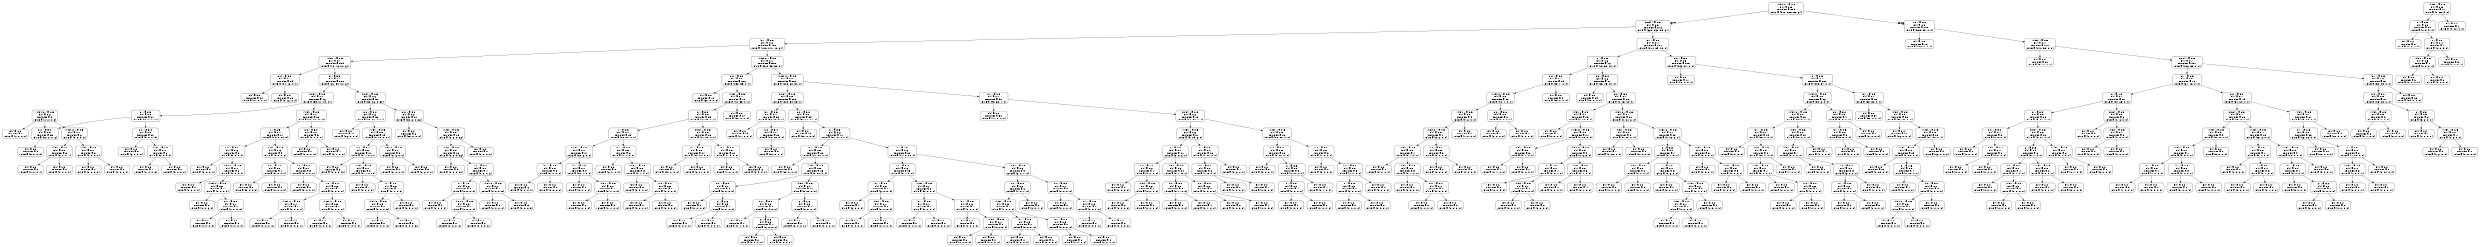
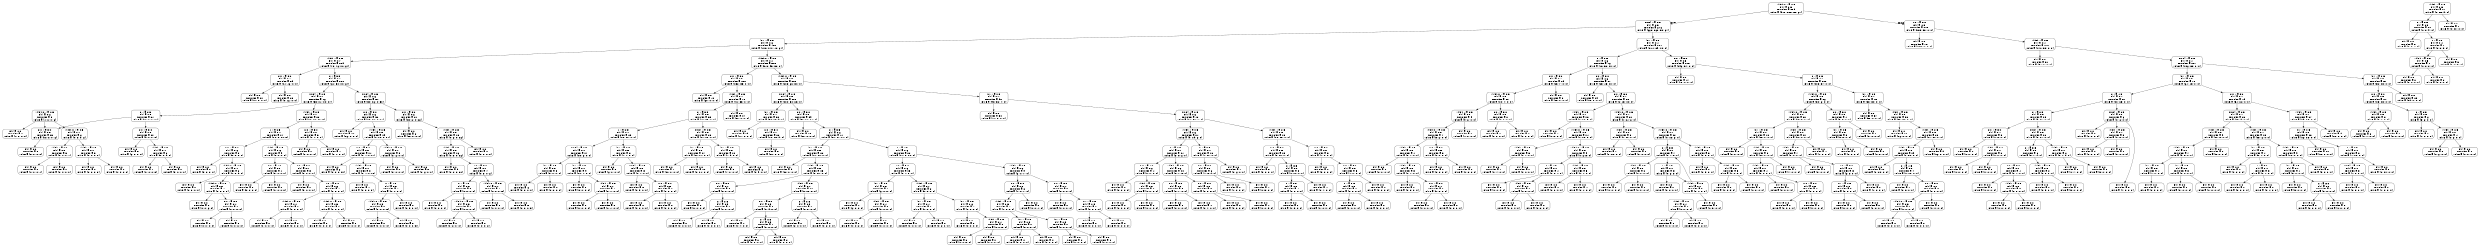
edge "low <= 1.5 gini = 0.4 samples = 51 value = [58, 13, 9, 0]" -> "2.1 <= 3.0 gini = 0.7 samples = 22 value = [11, 13, 9, 0]": removed
edge "2 <= 3.5 gini = 0.5 samples = 6 value = [5, 7, 0, 0]" -> "2.1 <= 5.0 gini = 0.4 samples = 4 value = [2, 4, 0, 0]": removed
edge "low <= 1.5 gini = 0.2 samples = 4 value = [7, 1, 0, 0]" -> "gini = 0.0 samples = 3 value = [7, 0, 0, 0]": now "small <= 0.5 gini = 0.2 samples = 6 value = [1, 6, 0, 0]" -> "gini = 0.0 samples = 3 value = [7, 0, 0, 0]"
edge "vhigh <= 2.5 gini = 0.4 samples = 3 value = [0, 4, 2, 0]" -> "vhigh <= 1.0 gini = 0.4 samples = 2 value = [0, 1, 2, 0]": now "vhigh <= 2.5 gini = 0.4 samples = 3 value = [0, 4, 2, 0]" -> "2 <= 3.5 gini = 0.4 samples = 7 value = [0, 7, 3, 0]"
